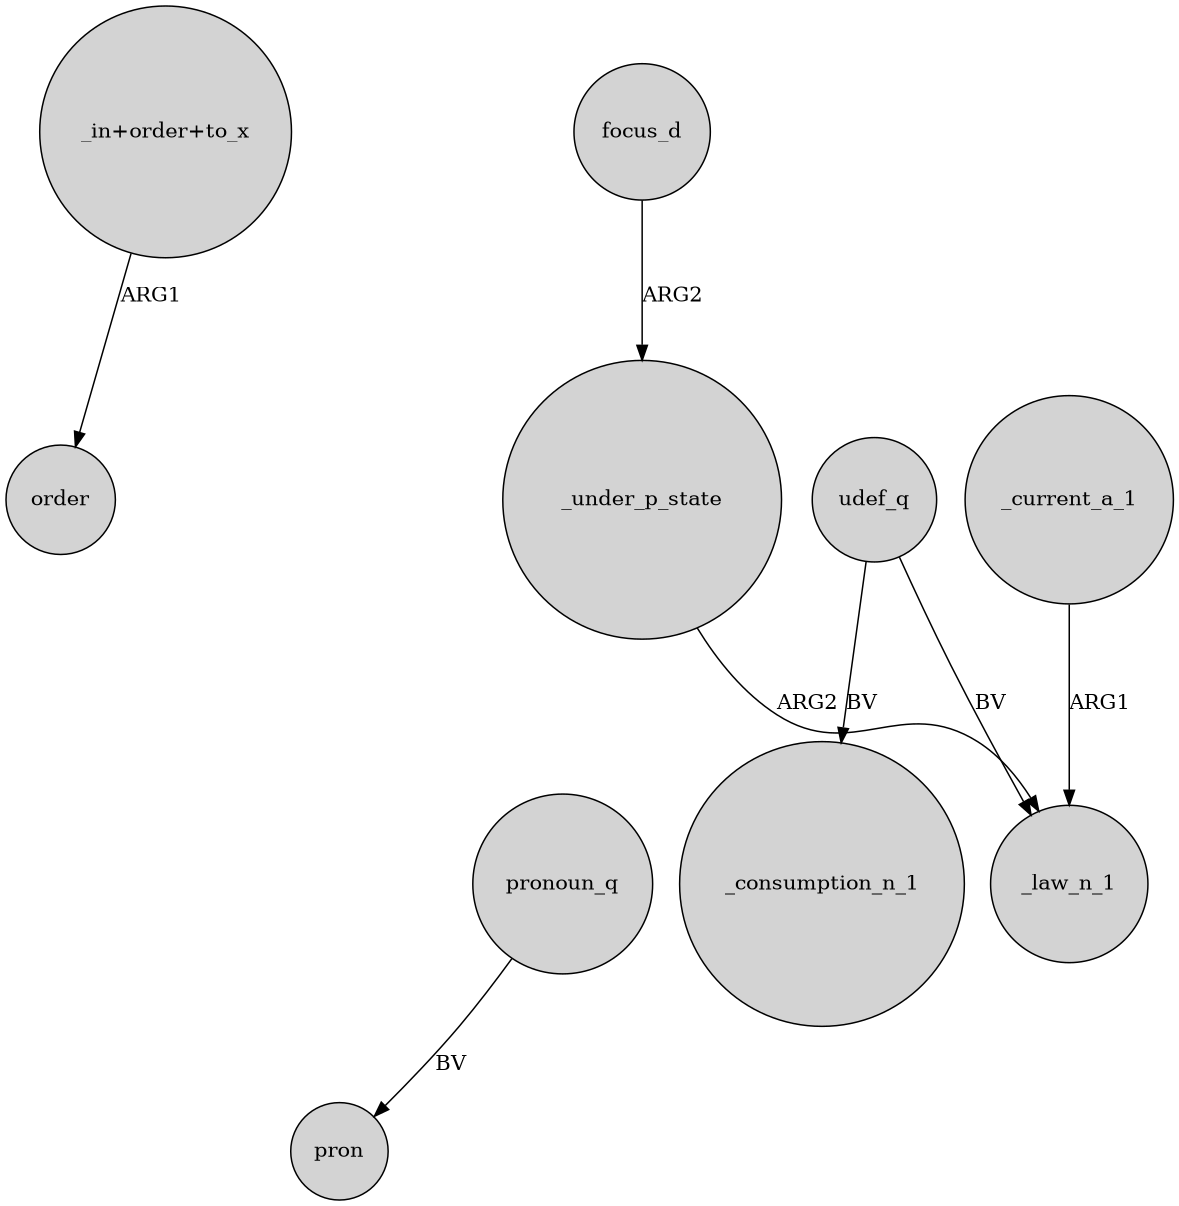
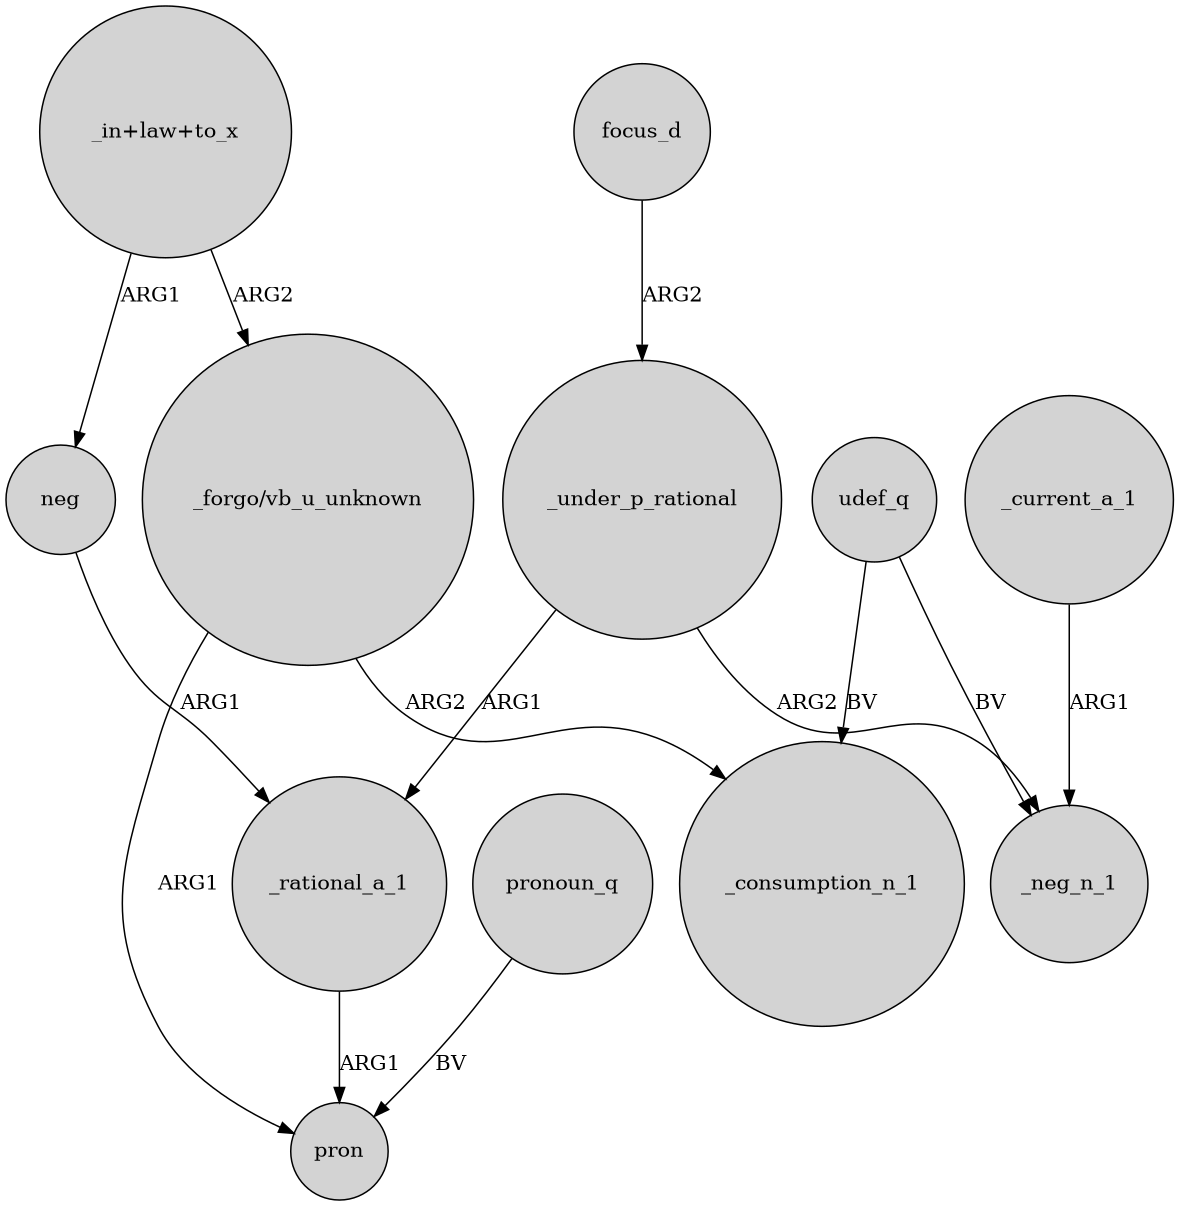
node "_in+order+to_x": label "_in+order+to_x" -> "_in+law+to_x"
node "order": label "order" -> "neg"
node "_forgo/vb_u_unknown": added
node "_under_p_state": label "_under_p_state" -> "_under_p_rational"
node "_rational_a_1": added
node "_law_n_1": label "_law_n_1" -> "_neg_n_1"
